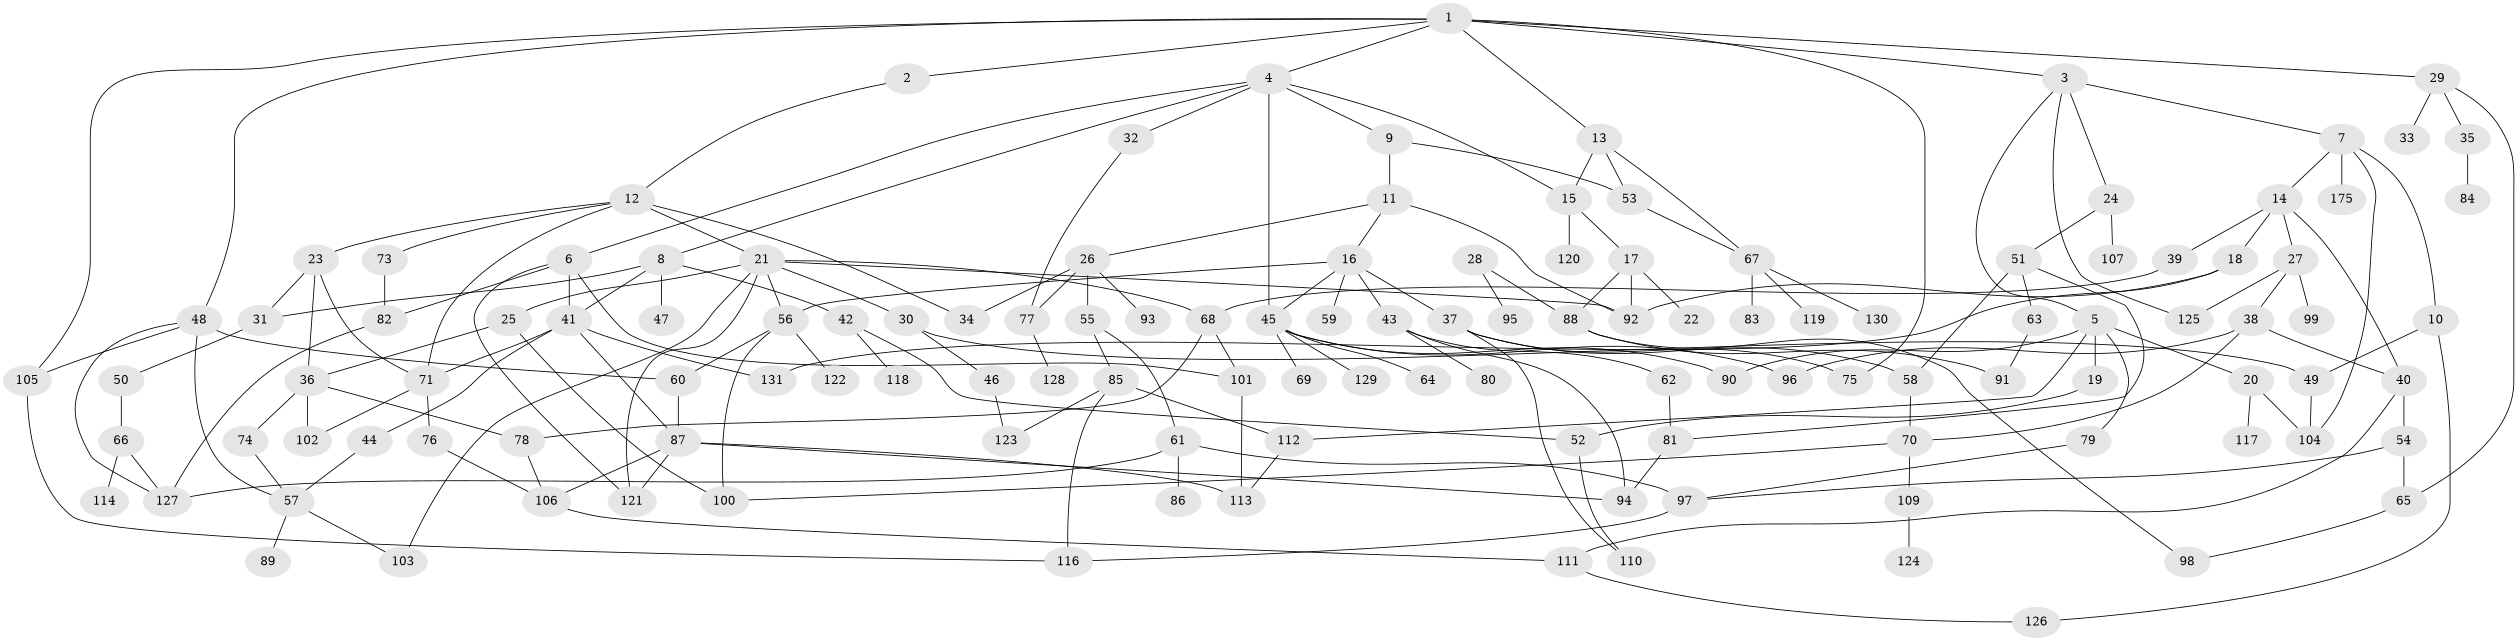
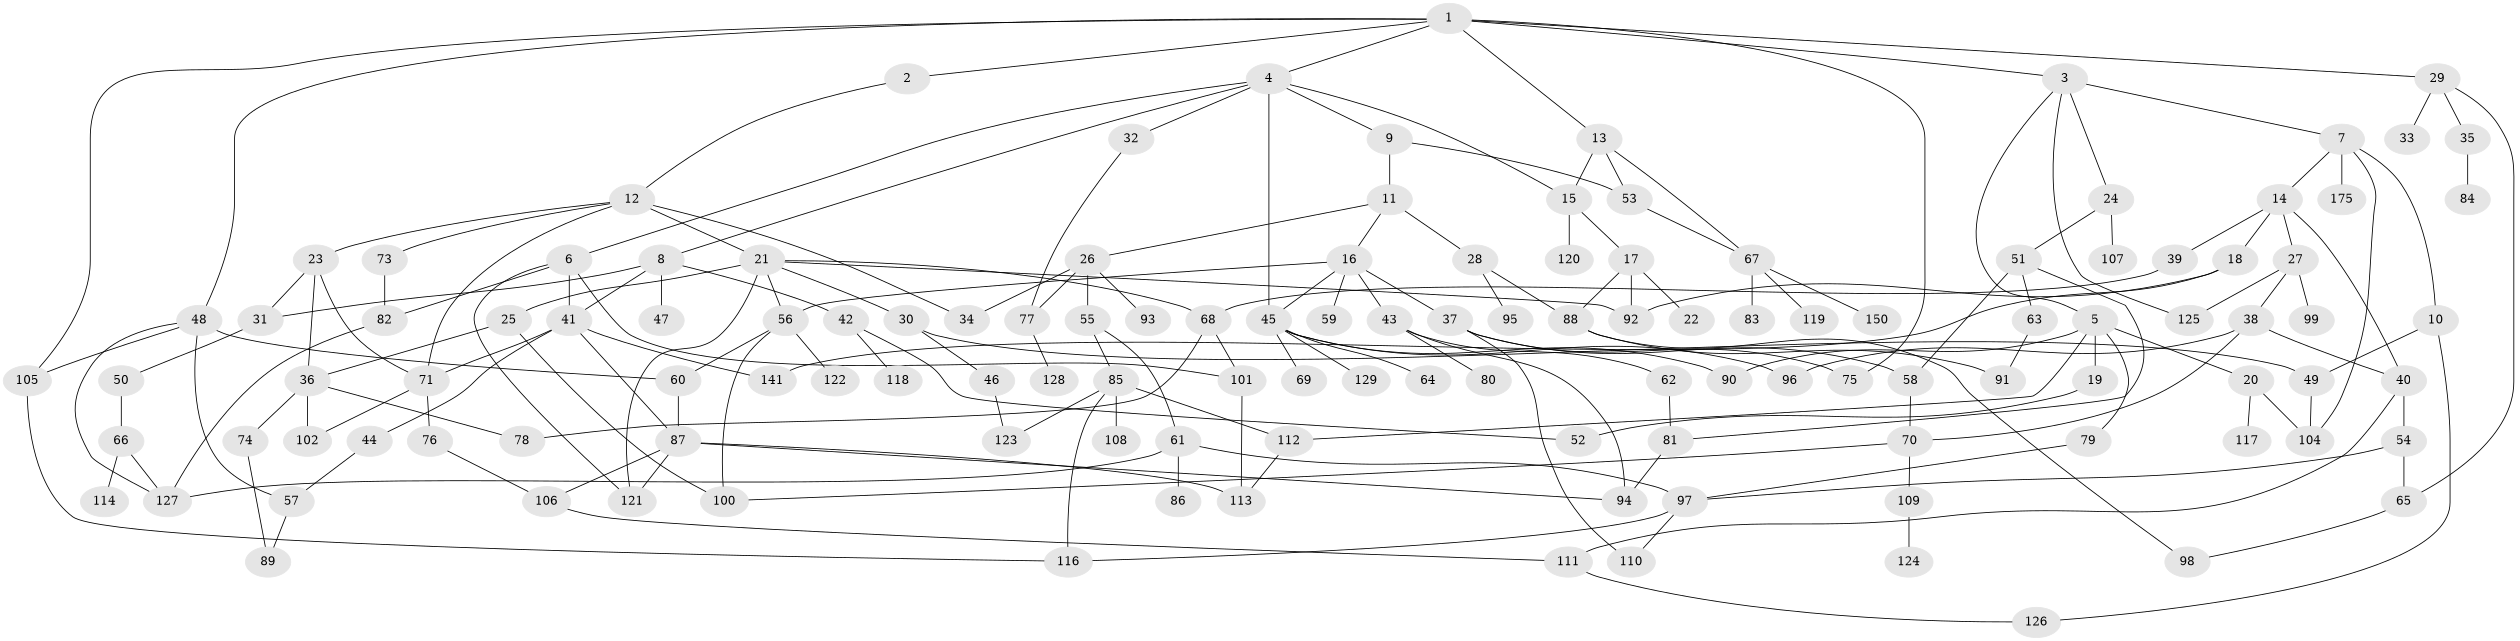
edge "11" -- "92": now "11" -- "28"
node "130": label "130" -> "150"
node "131": label "131" -> "141"
node "108": added
edge "74" -- "57": now "74" -- "89"
edge "78" -- "106": removed
edge "52" -- "110": now "97" -- "110"
node "103": removed
